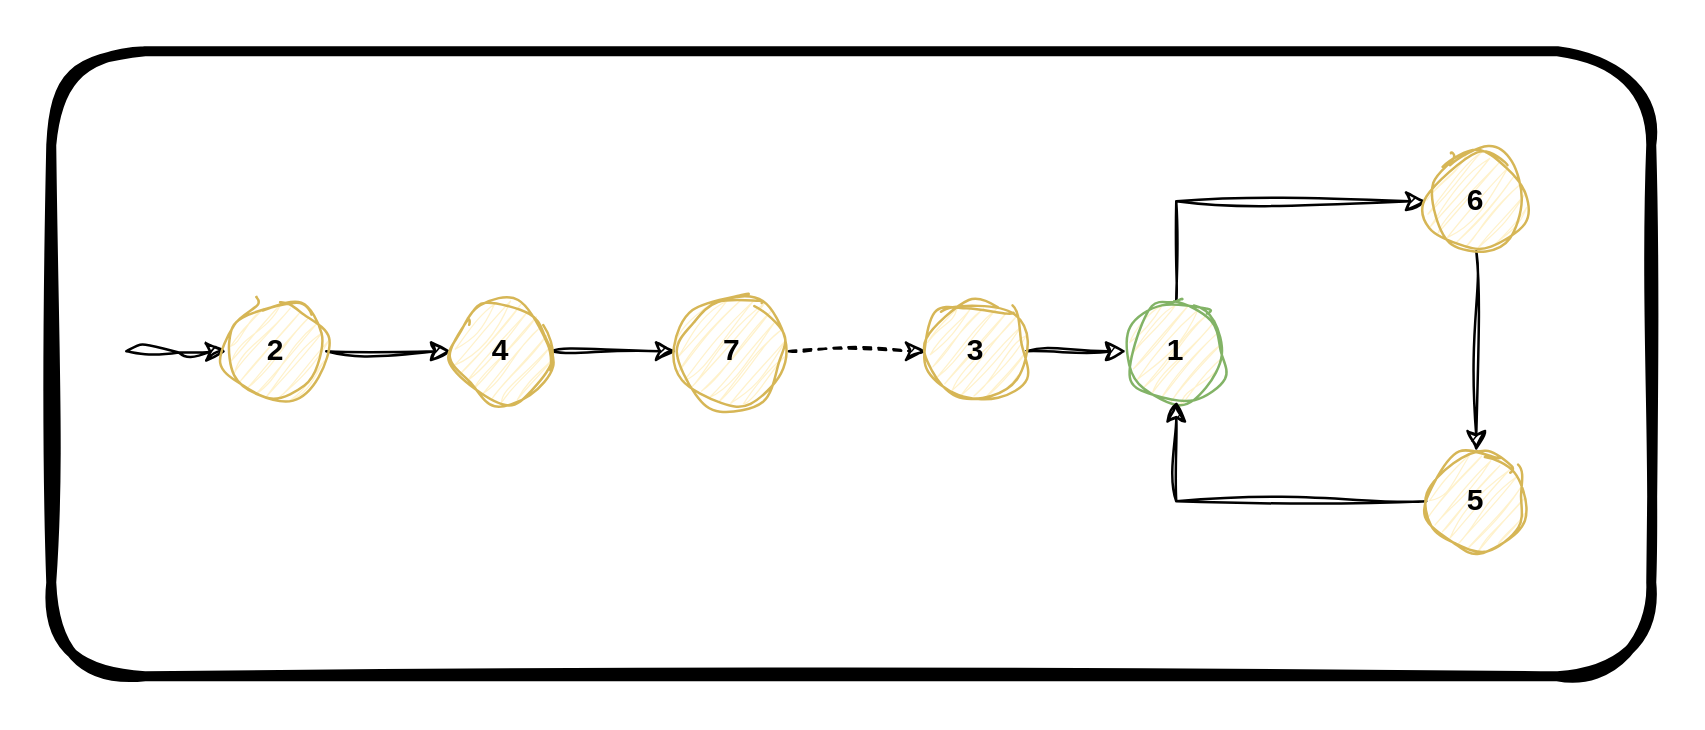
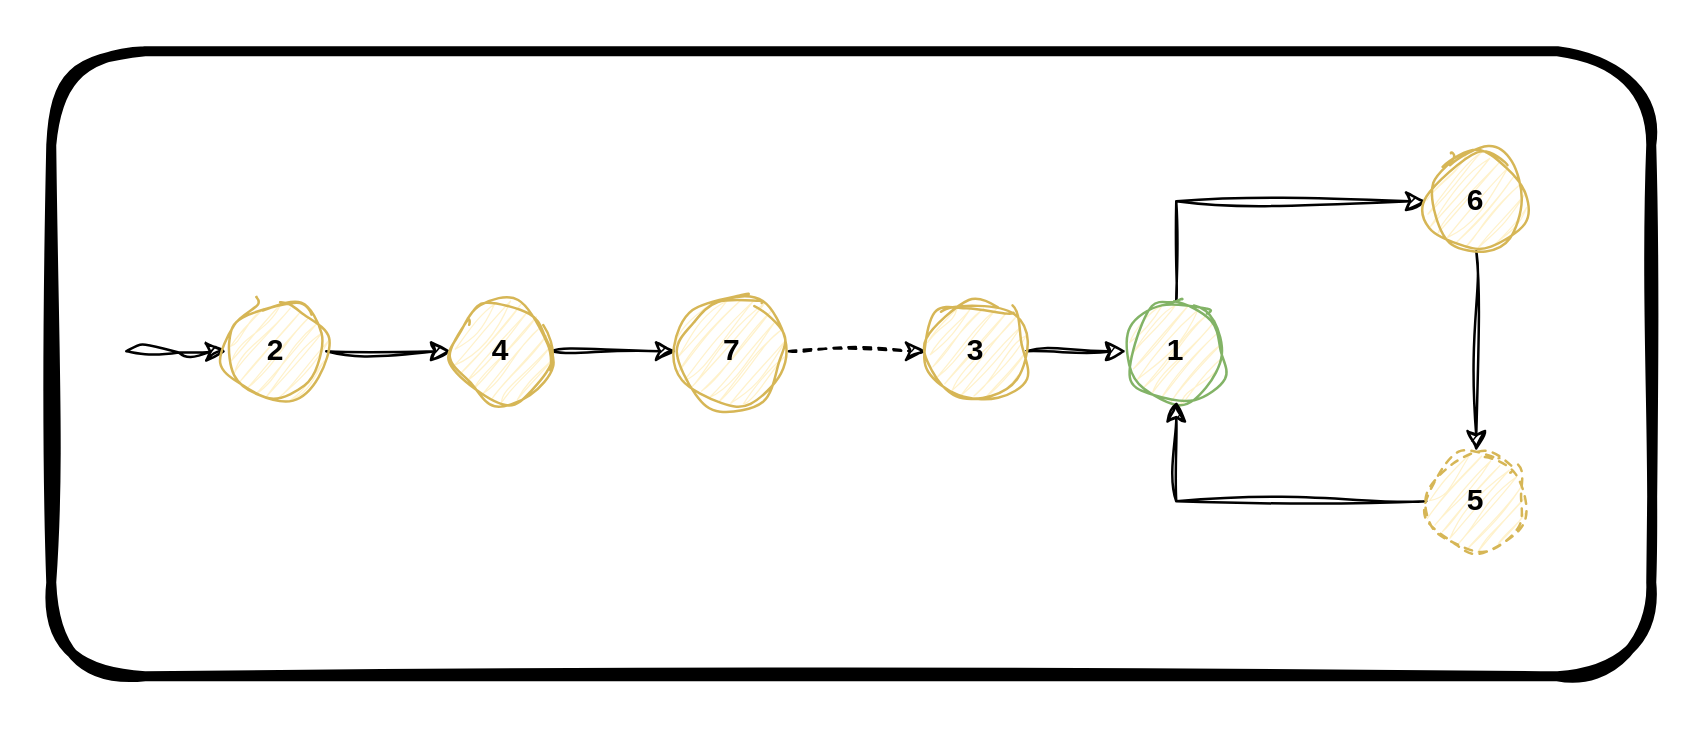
node "5": style solid -> dashed
